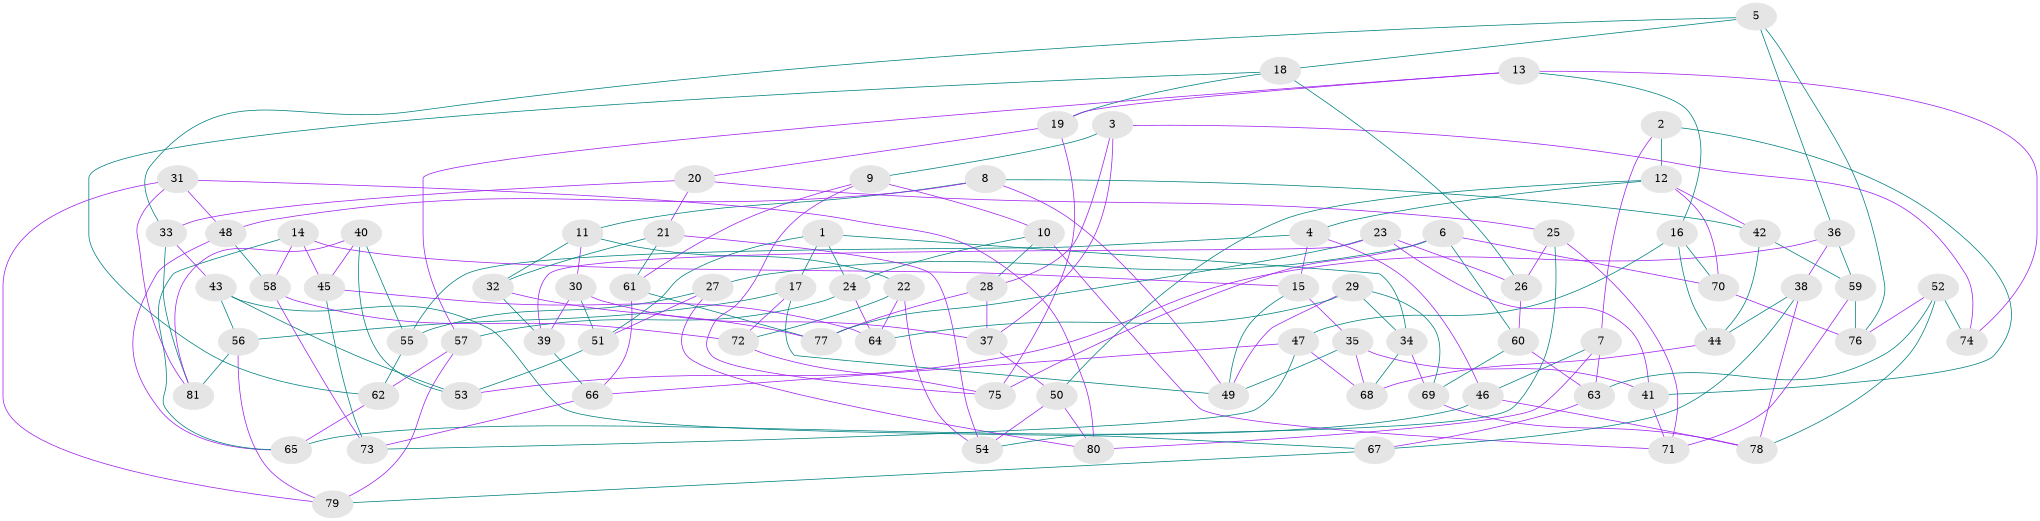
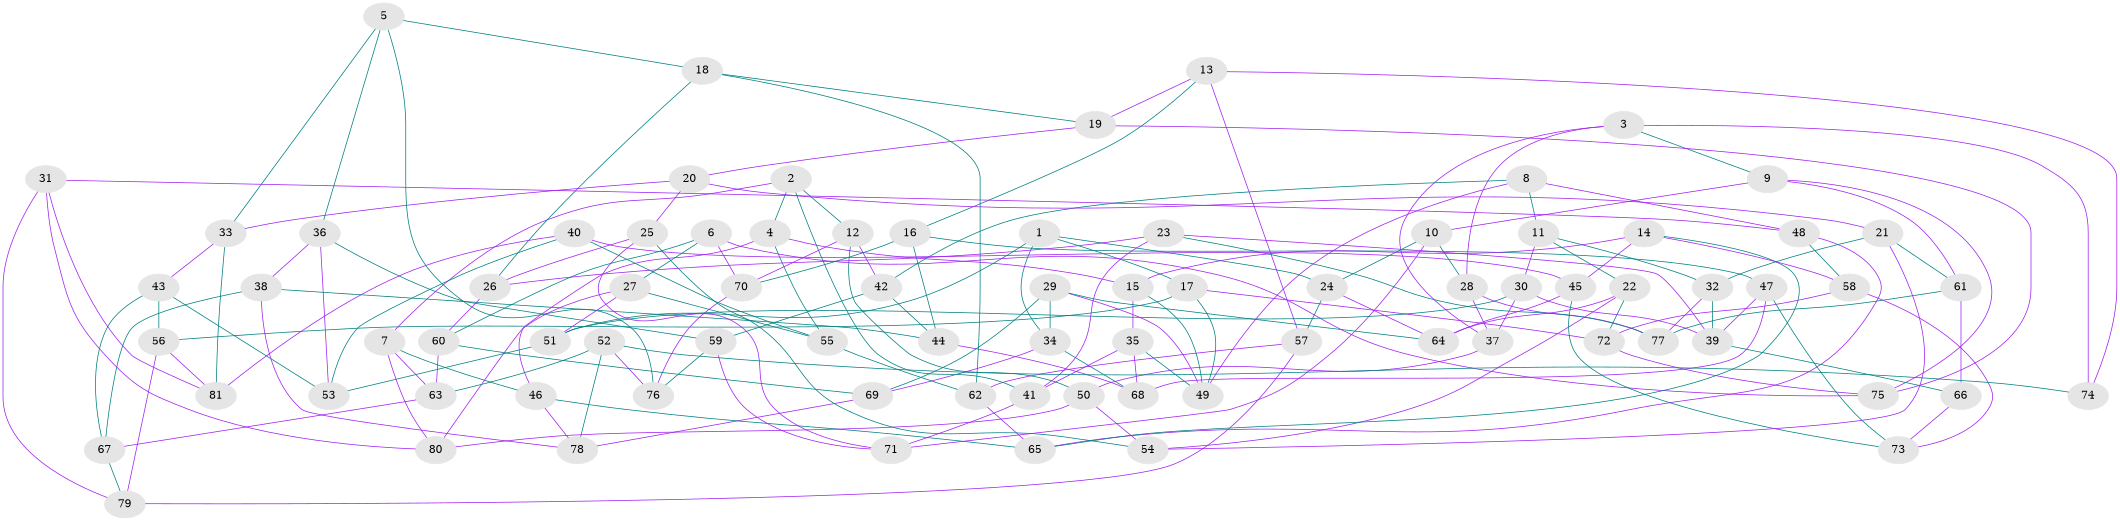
edge "12" -- "4": now "2" -- "4"
edge "47" -- "66": now "47" -- "39"
edge "56" -- "81": color teal -> purple
